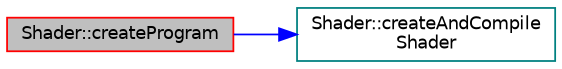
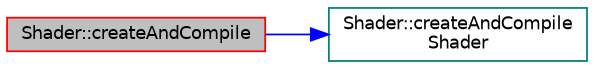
node "Shader::createProgram": label "Shader::createProgram" -> "Shader::createAndCompile"
